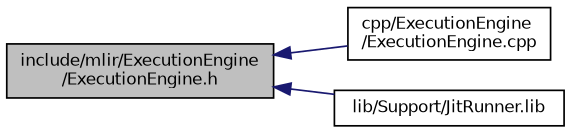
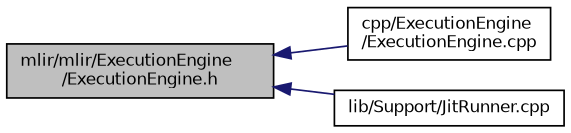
node "include/mlir/ExecutionEngine /ExecutionEngine.h": label "include/mlir/ExecutionEngine /ExecutionEngine.h" -> "mlir/mlir/ExecutionEngine /ExecutionEngine.h"
node "lib/Support/JitRunner.lib": label "lib/Support/JitRunner.lib" -> "lib/Support/JitRunner.cpp"
